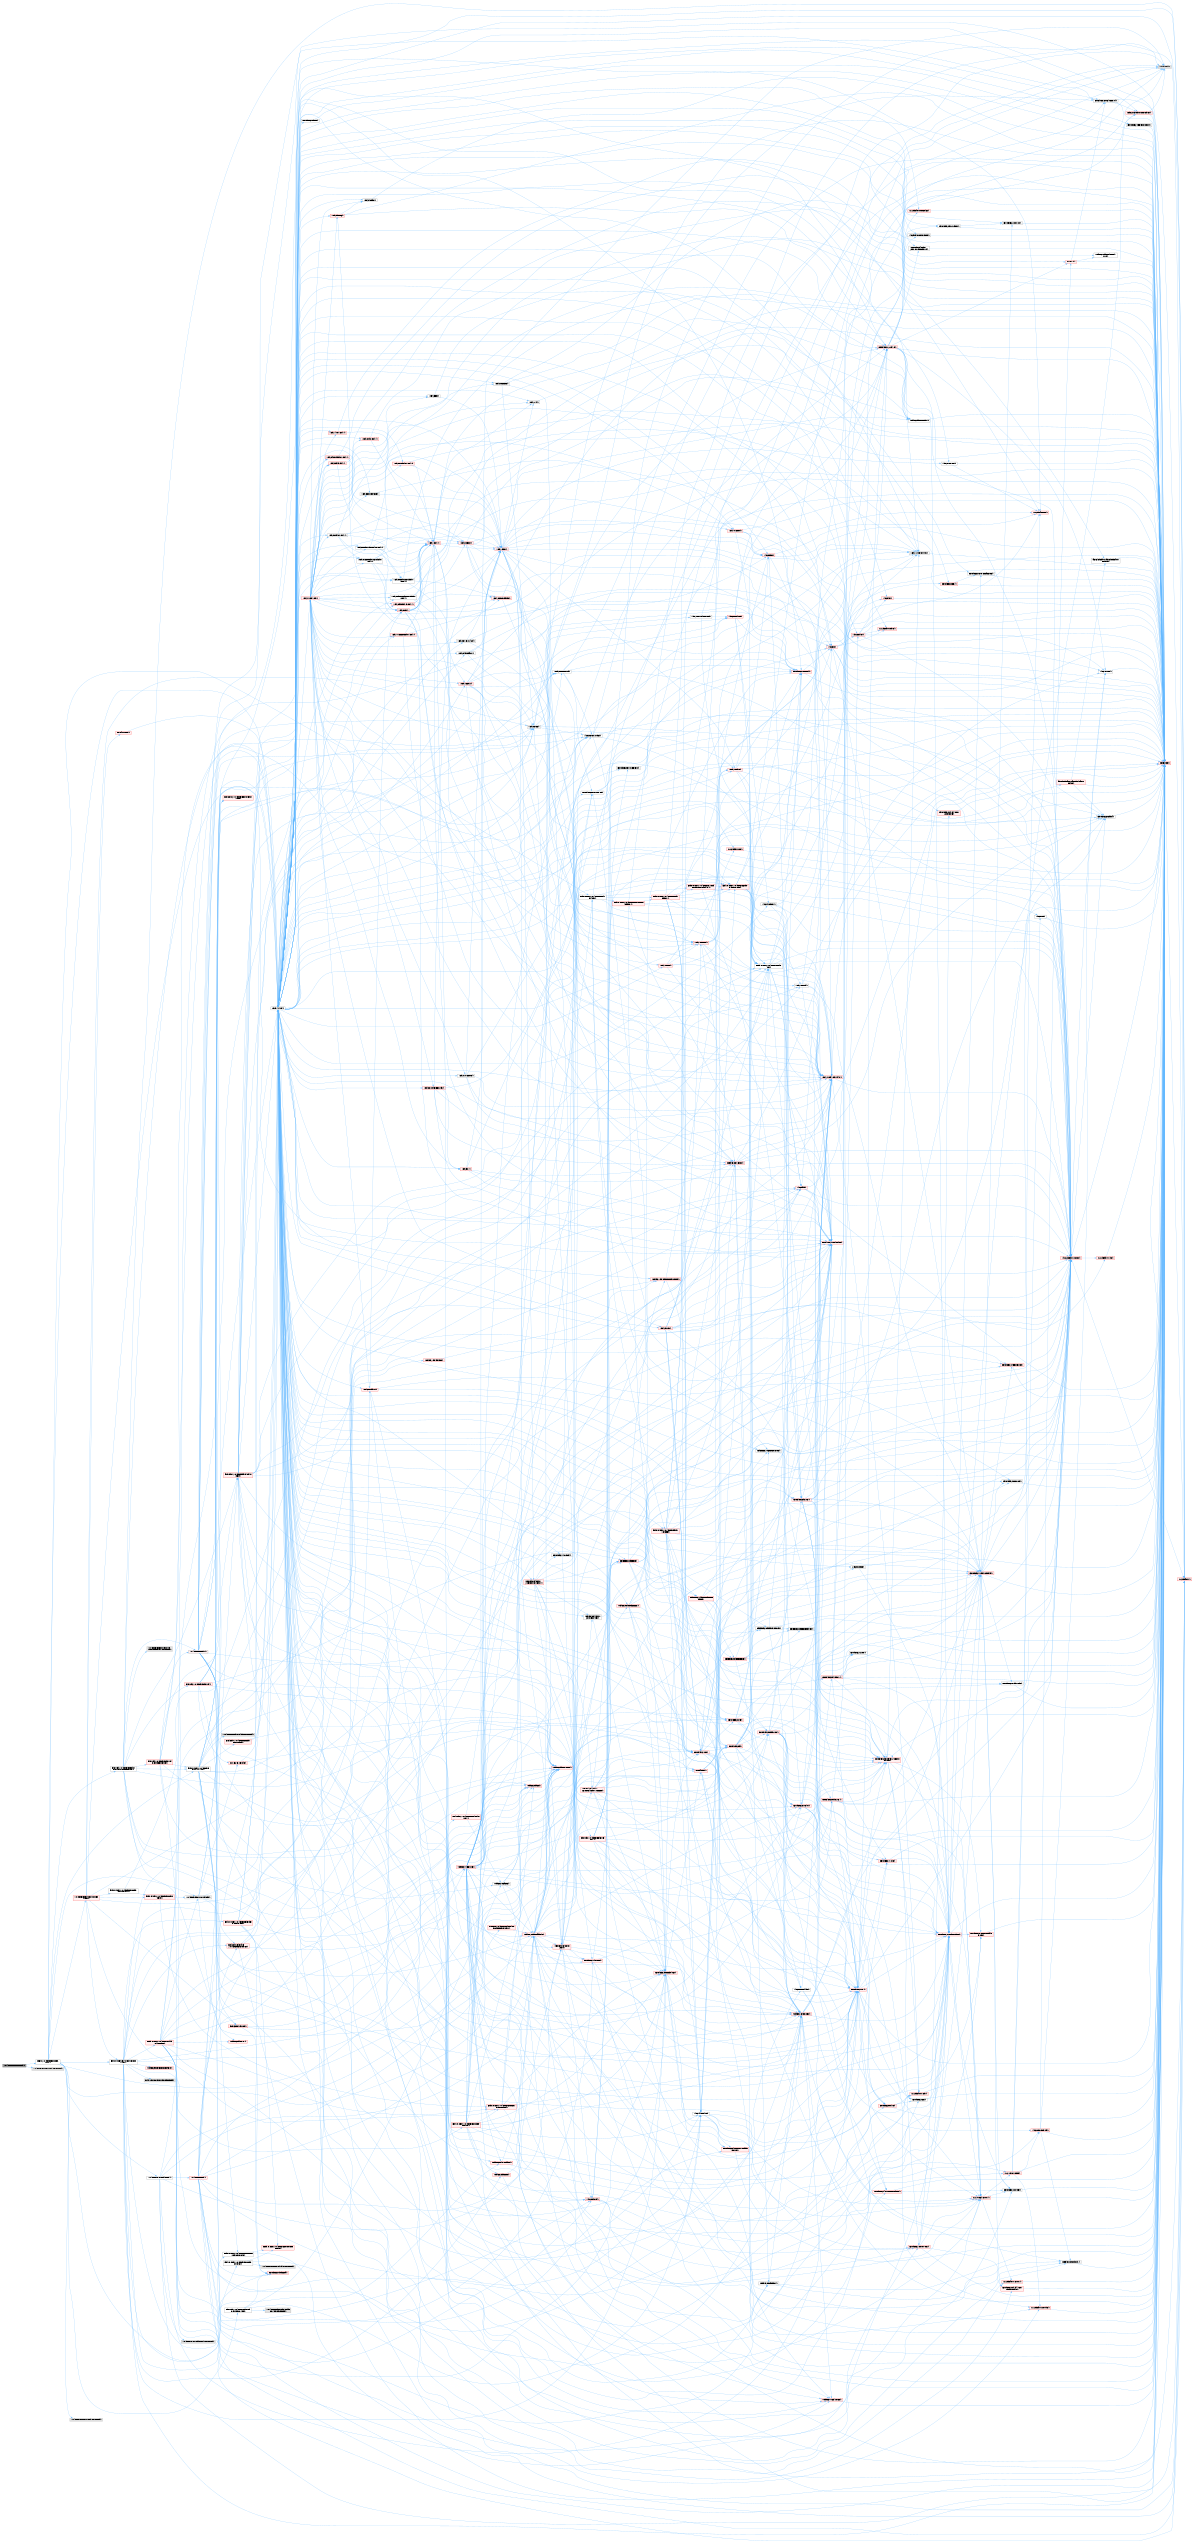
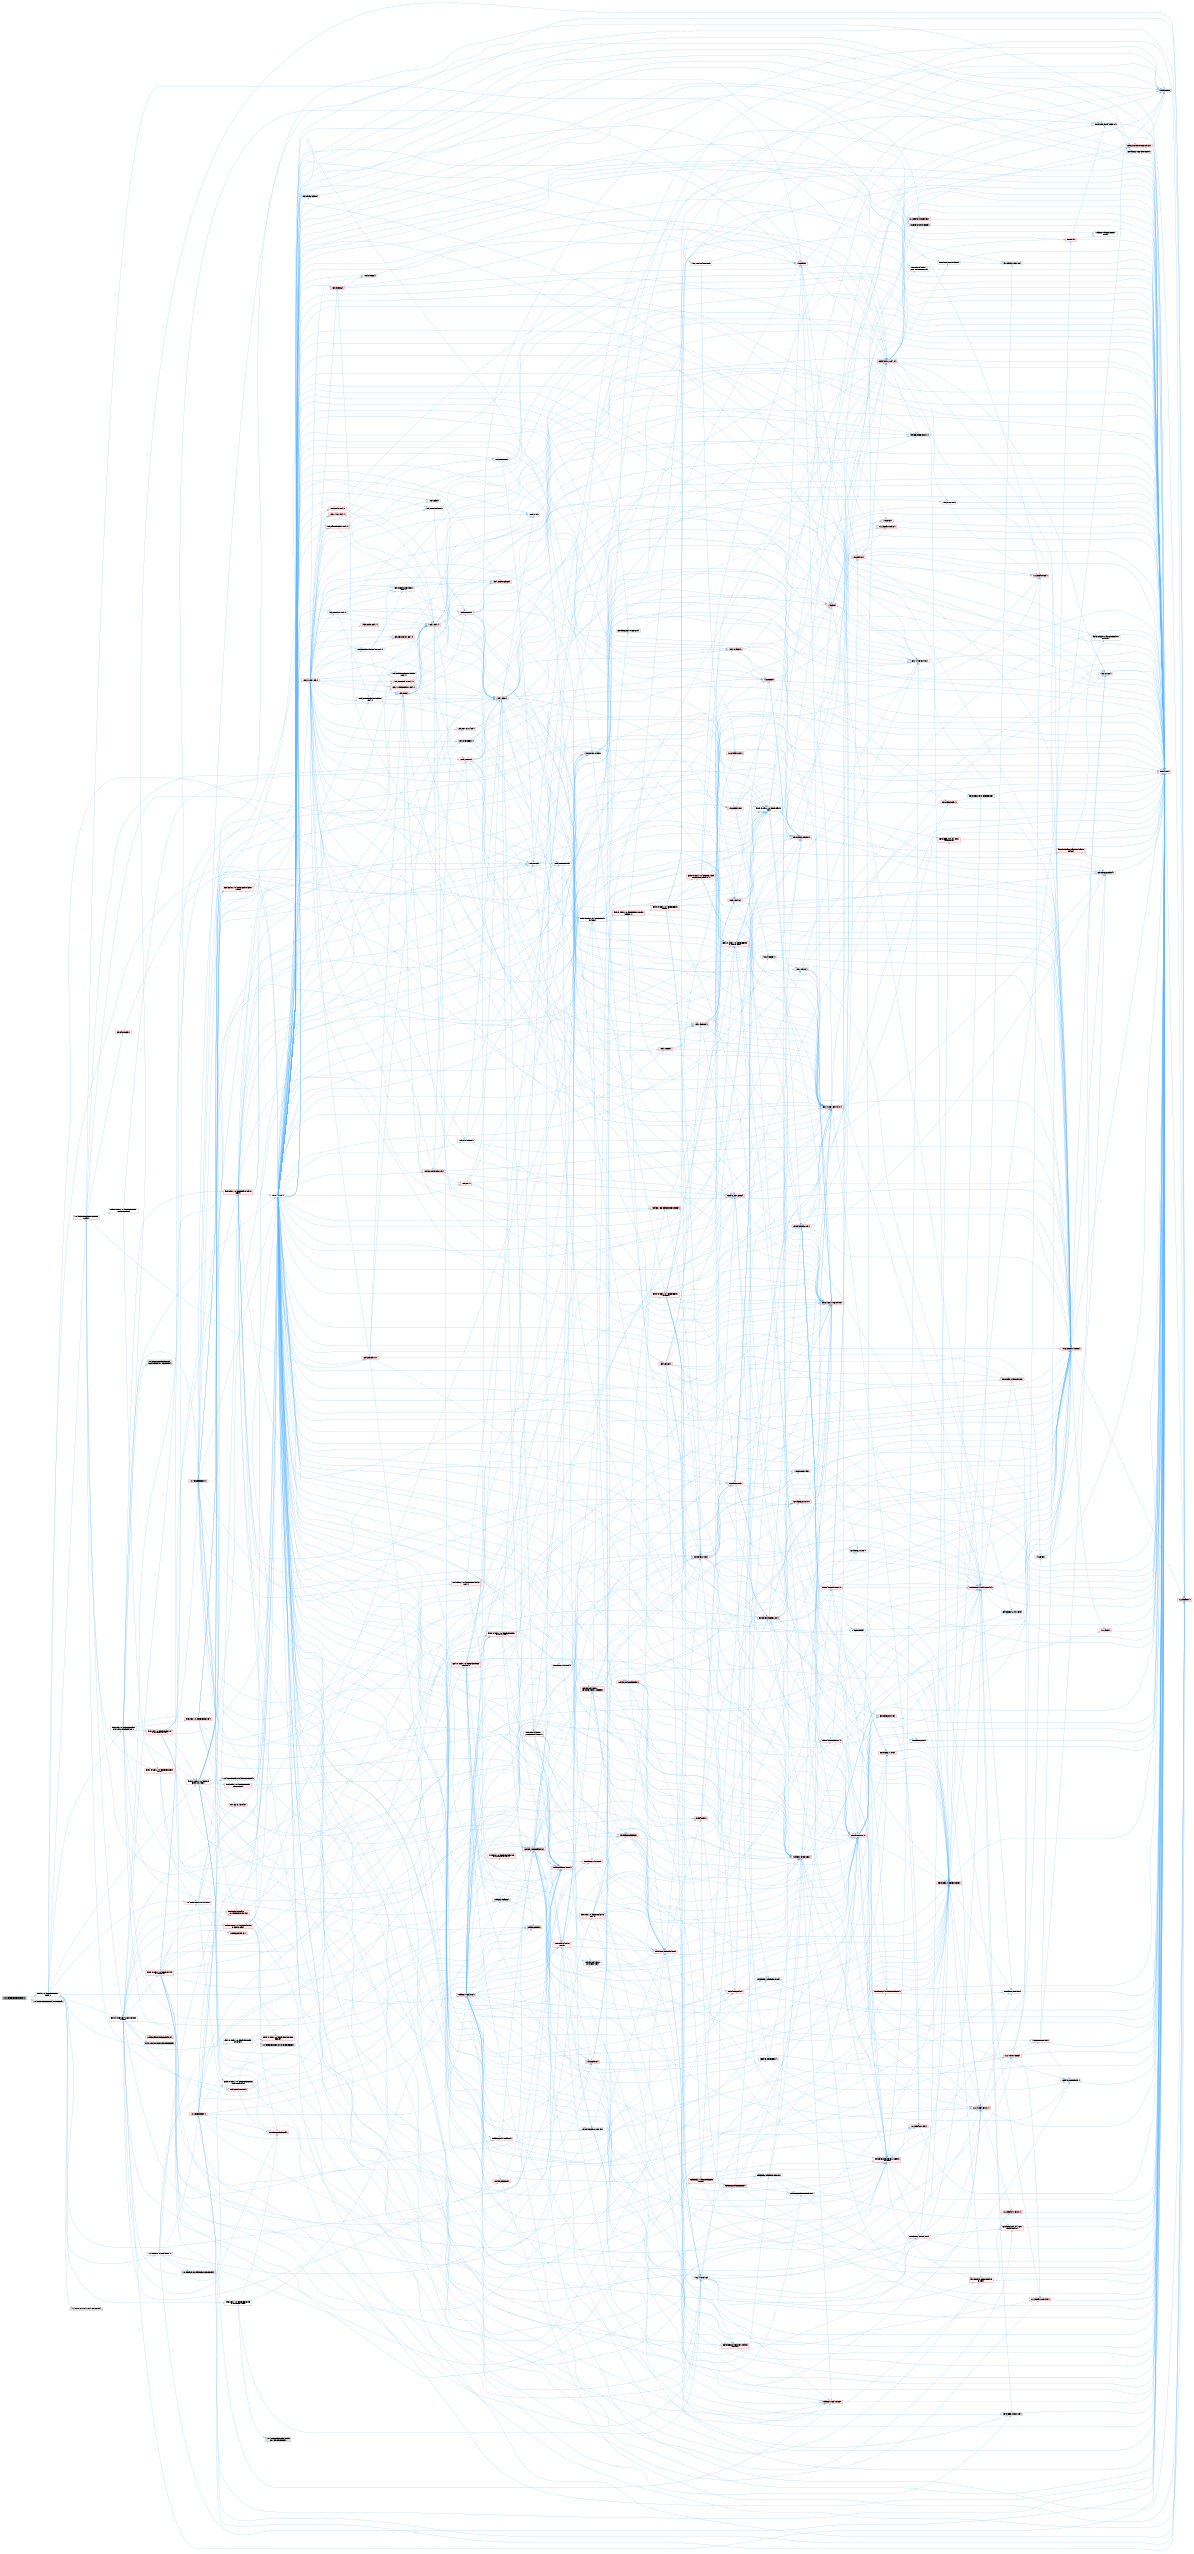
node "HAL/PlatformMisc.h": label "HAL/PlatformMisc.h" -> "HAL/Float.h"
node "UObject/WeakFieldPtr.h": removed
